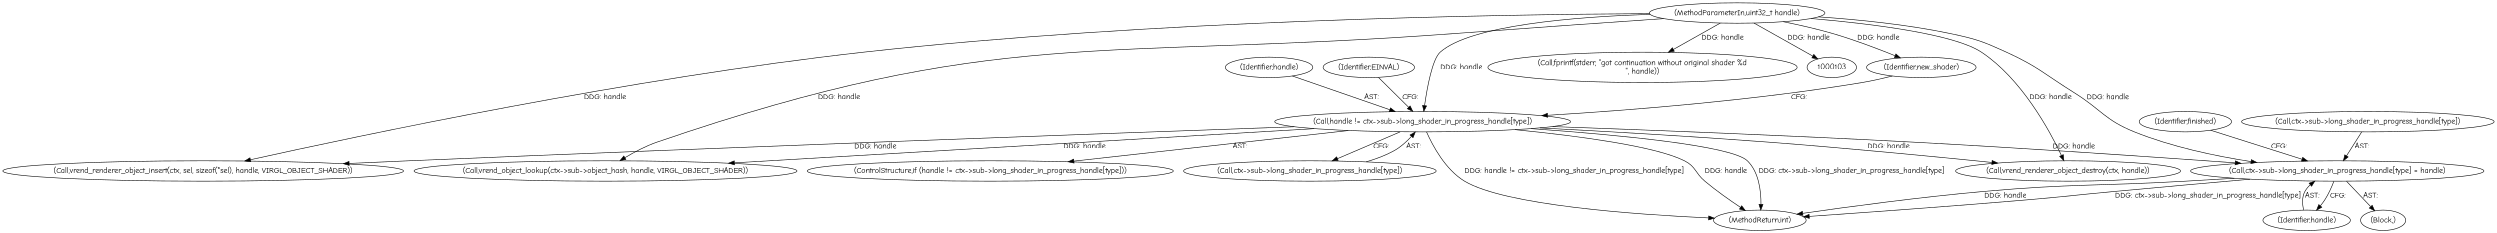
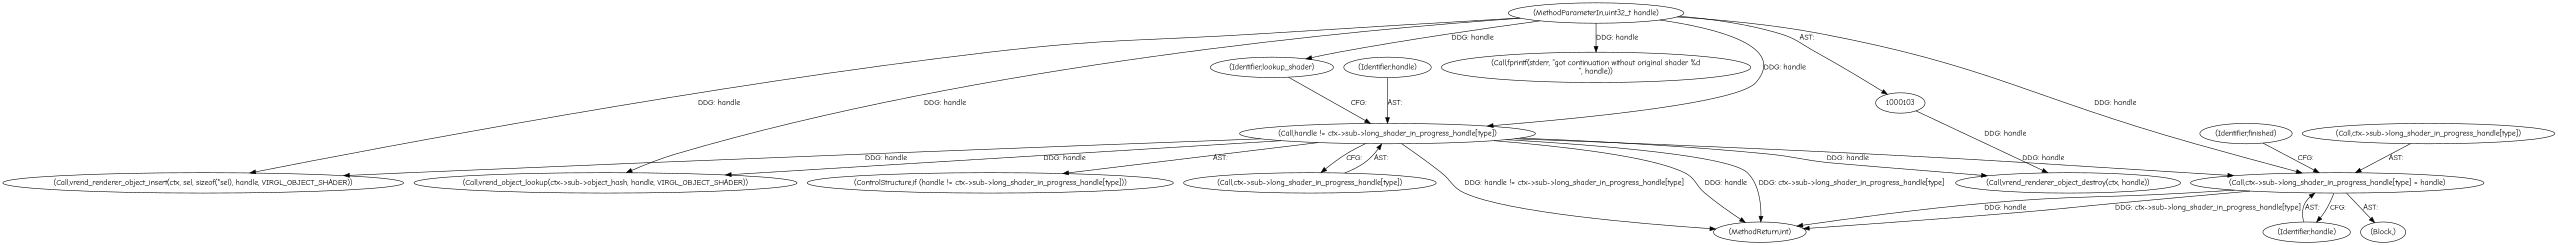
edge "(MethodParameterIn,uint32_t handle)" -> "1000103": label "DDG: handle" -> "AST: "
edge "(MethodParameterIn,uint32_t handle)" -> "(Call,vrend_renderer_object_destroy(ctx, handle))": now "1000103" -> "(Call,vrend_renderer_object_destroy(ctx, handle))"
node "(Identifier,EINVAL)": removed
node "(Identifier,new_shader)": label "(Identifier,new_shader)" -> "(Identifier,lookup_shader)"
